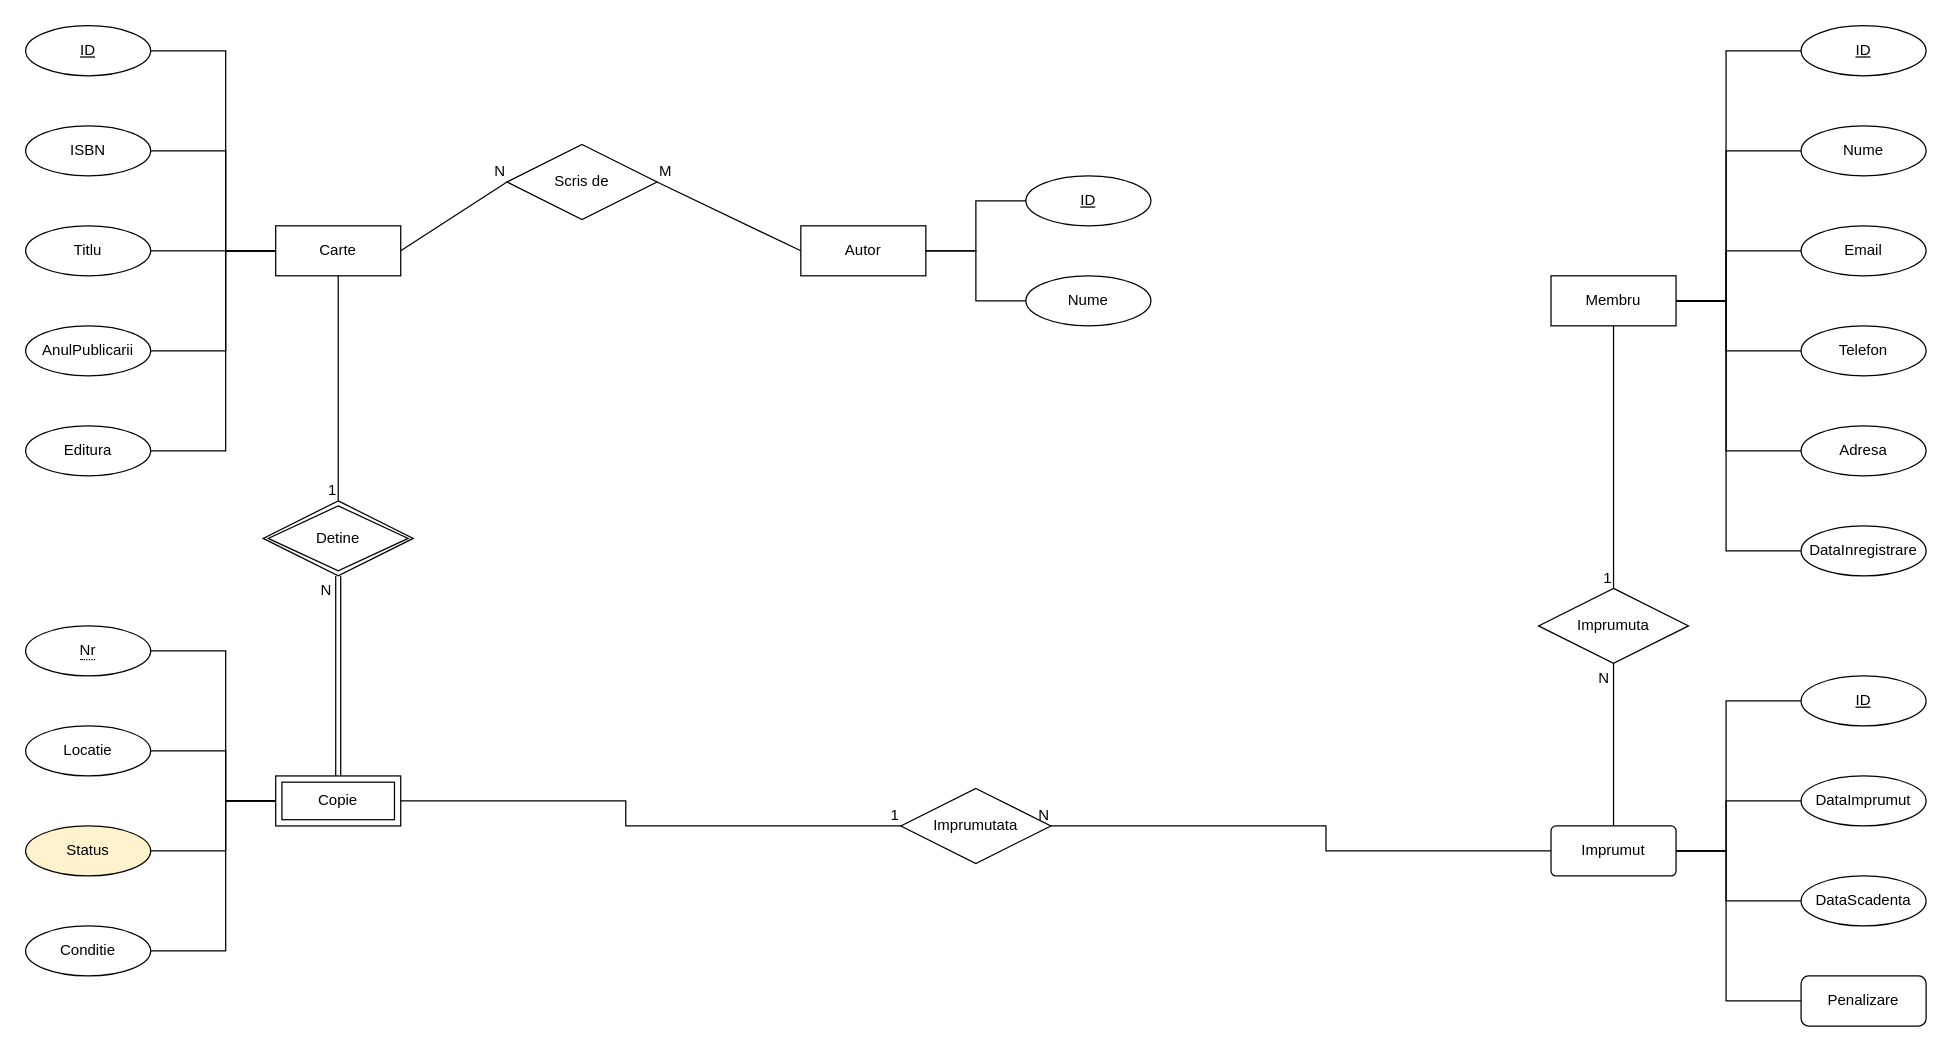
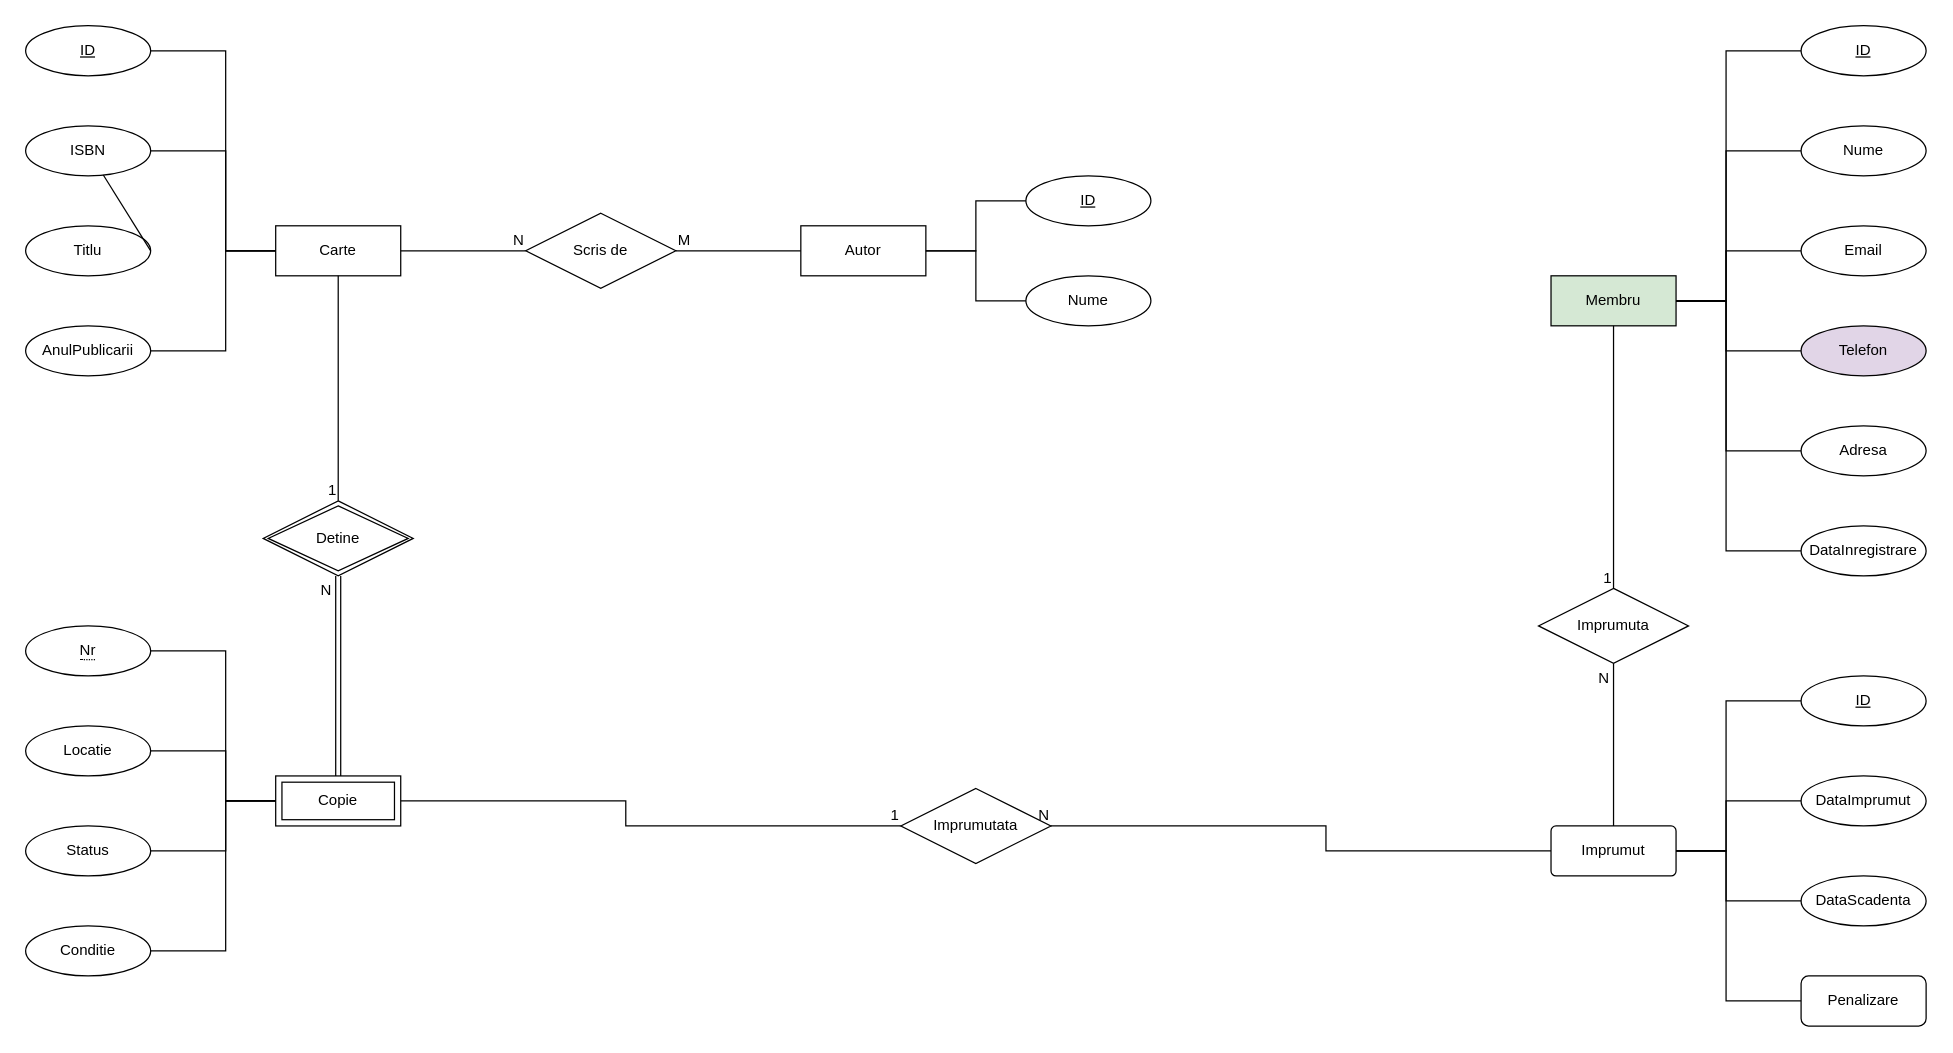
node "Scris de": moved (582, 182) -> (601, 251)
edge "Titlu" -- "Carte": now "Titlu" -- "ISBN"
node "Membru": fillcolor #ffffff -> #d5e8d4
node "Telefon": fillcolor #ffffff -> #e1d5e7
edge "Carte" -- "Editura": removed
node "Editura": removed
node "Status": fillcolor #fff2cc -> #ffffff
